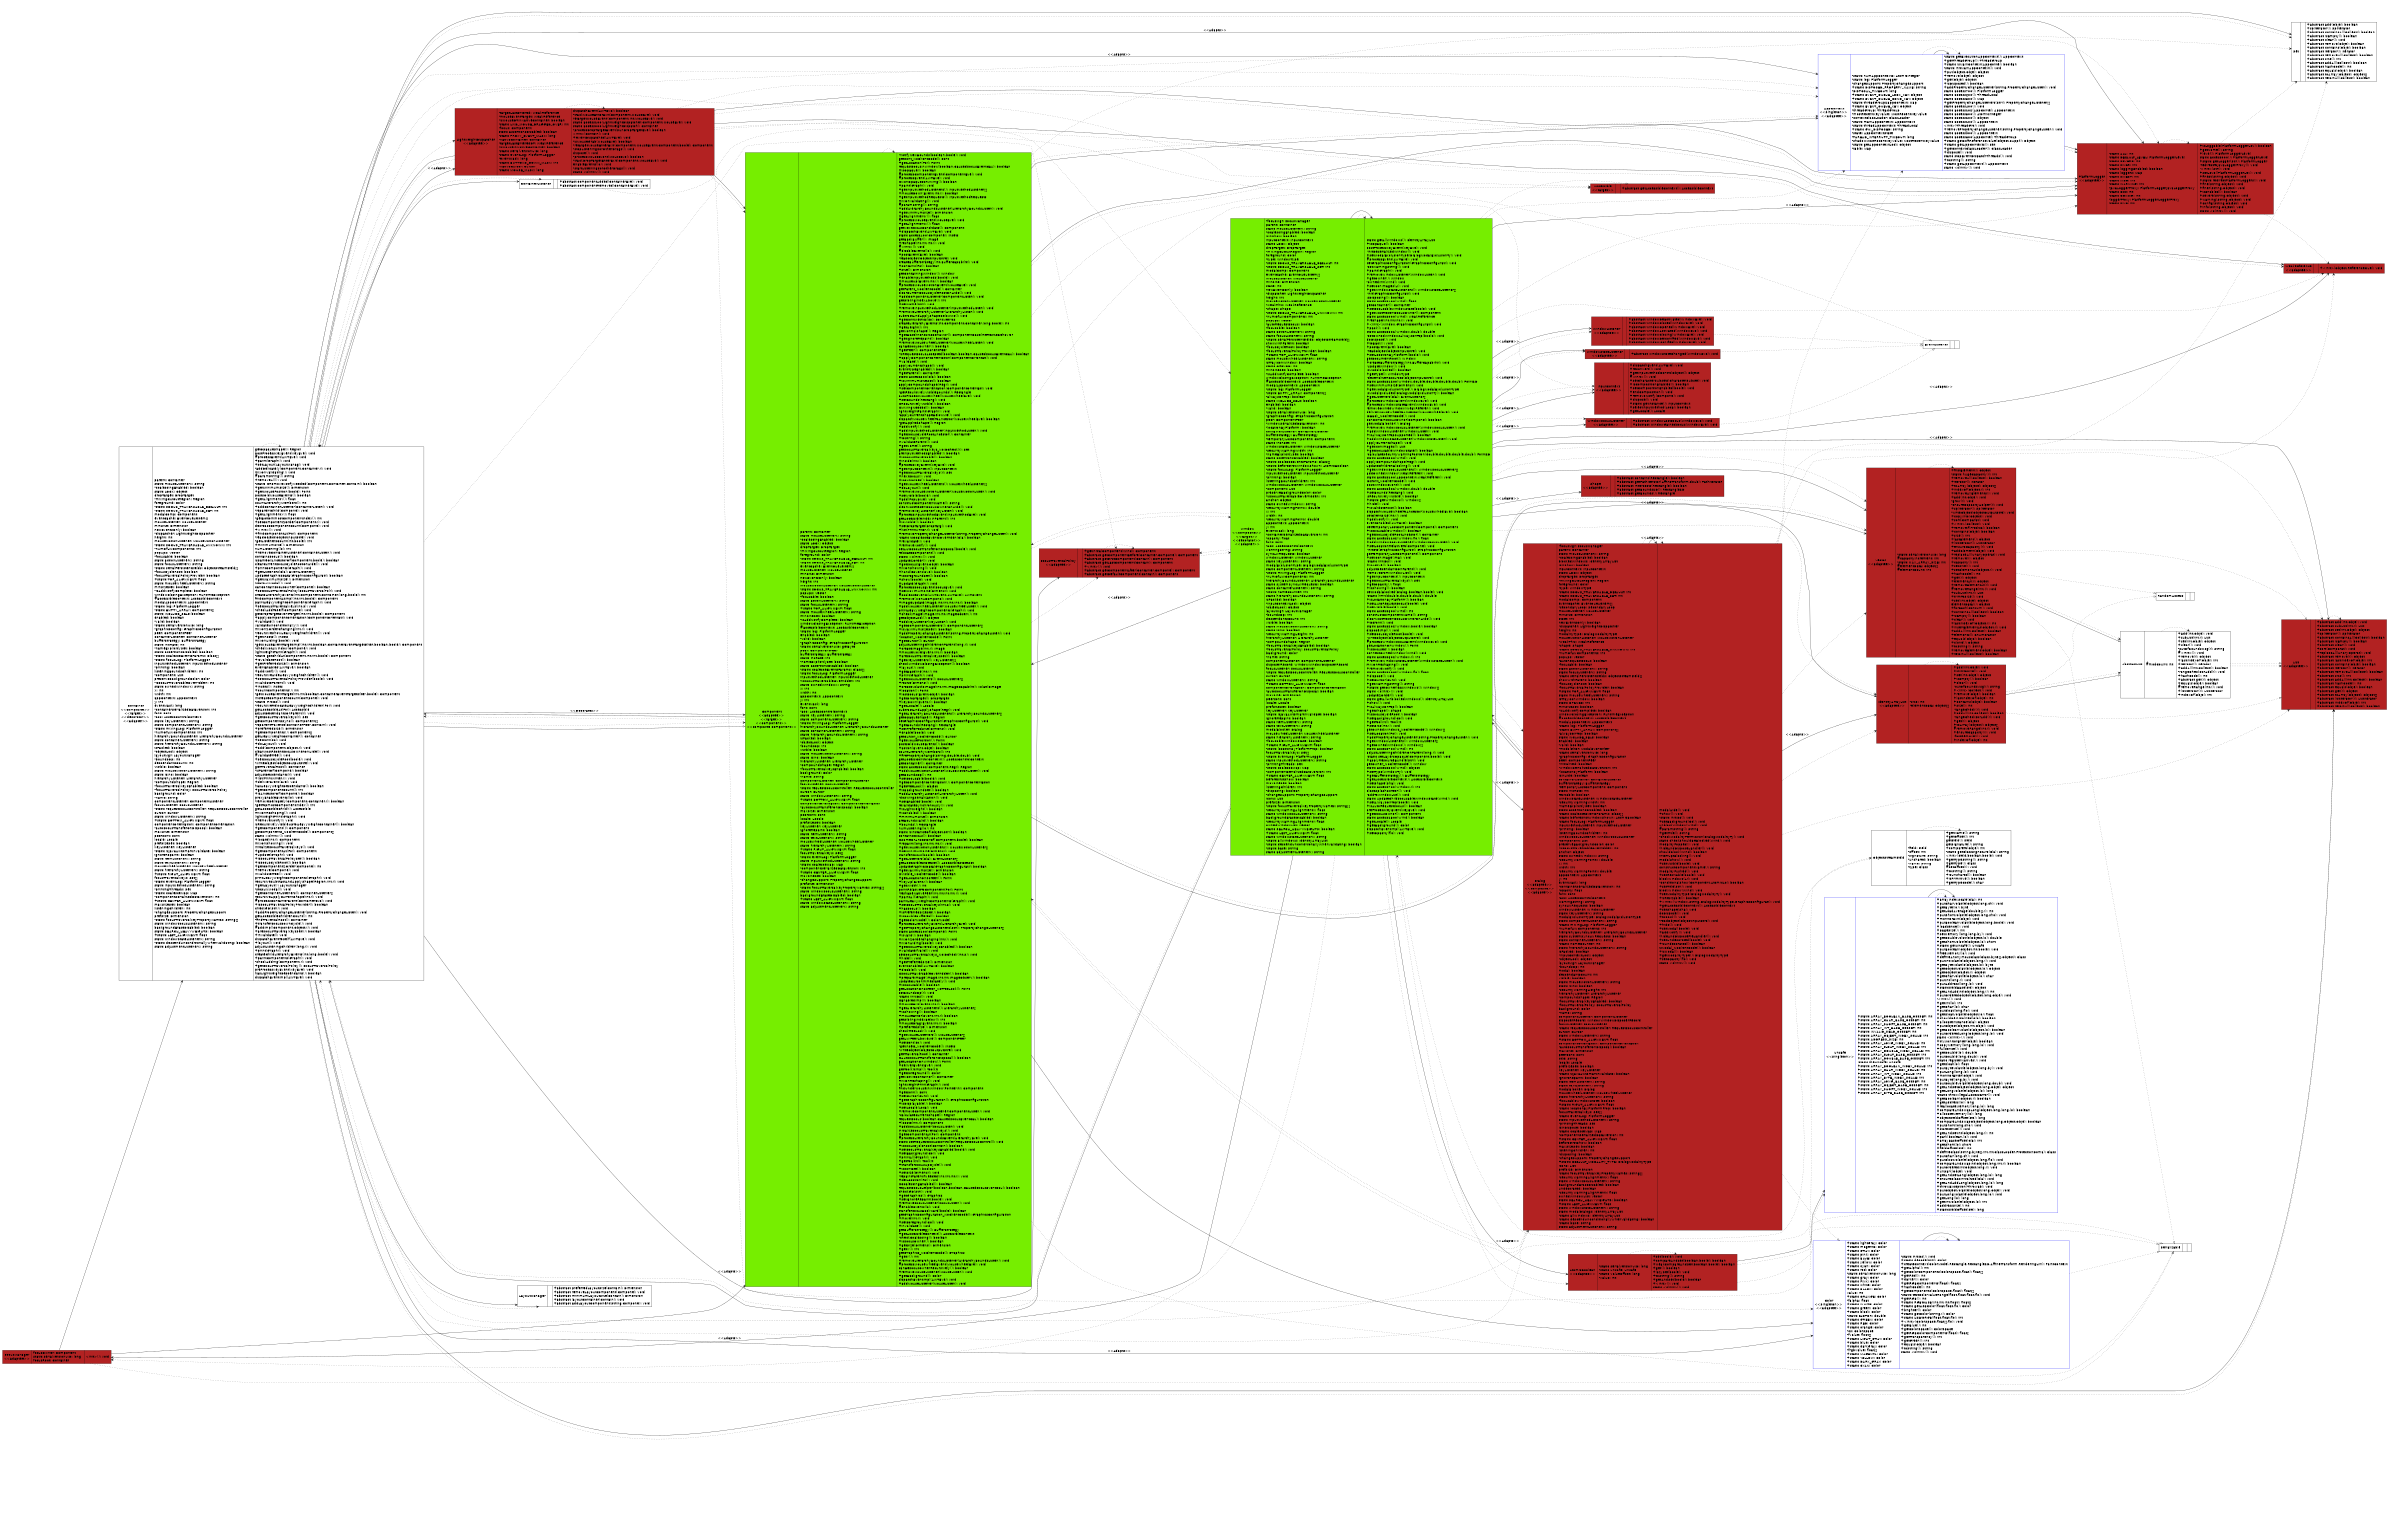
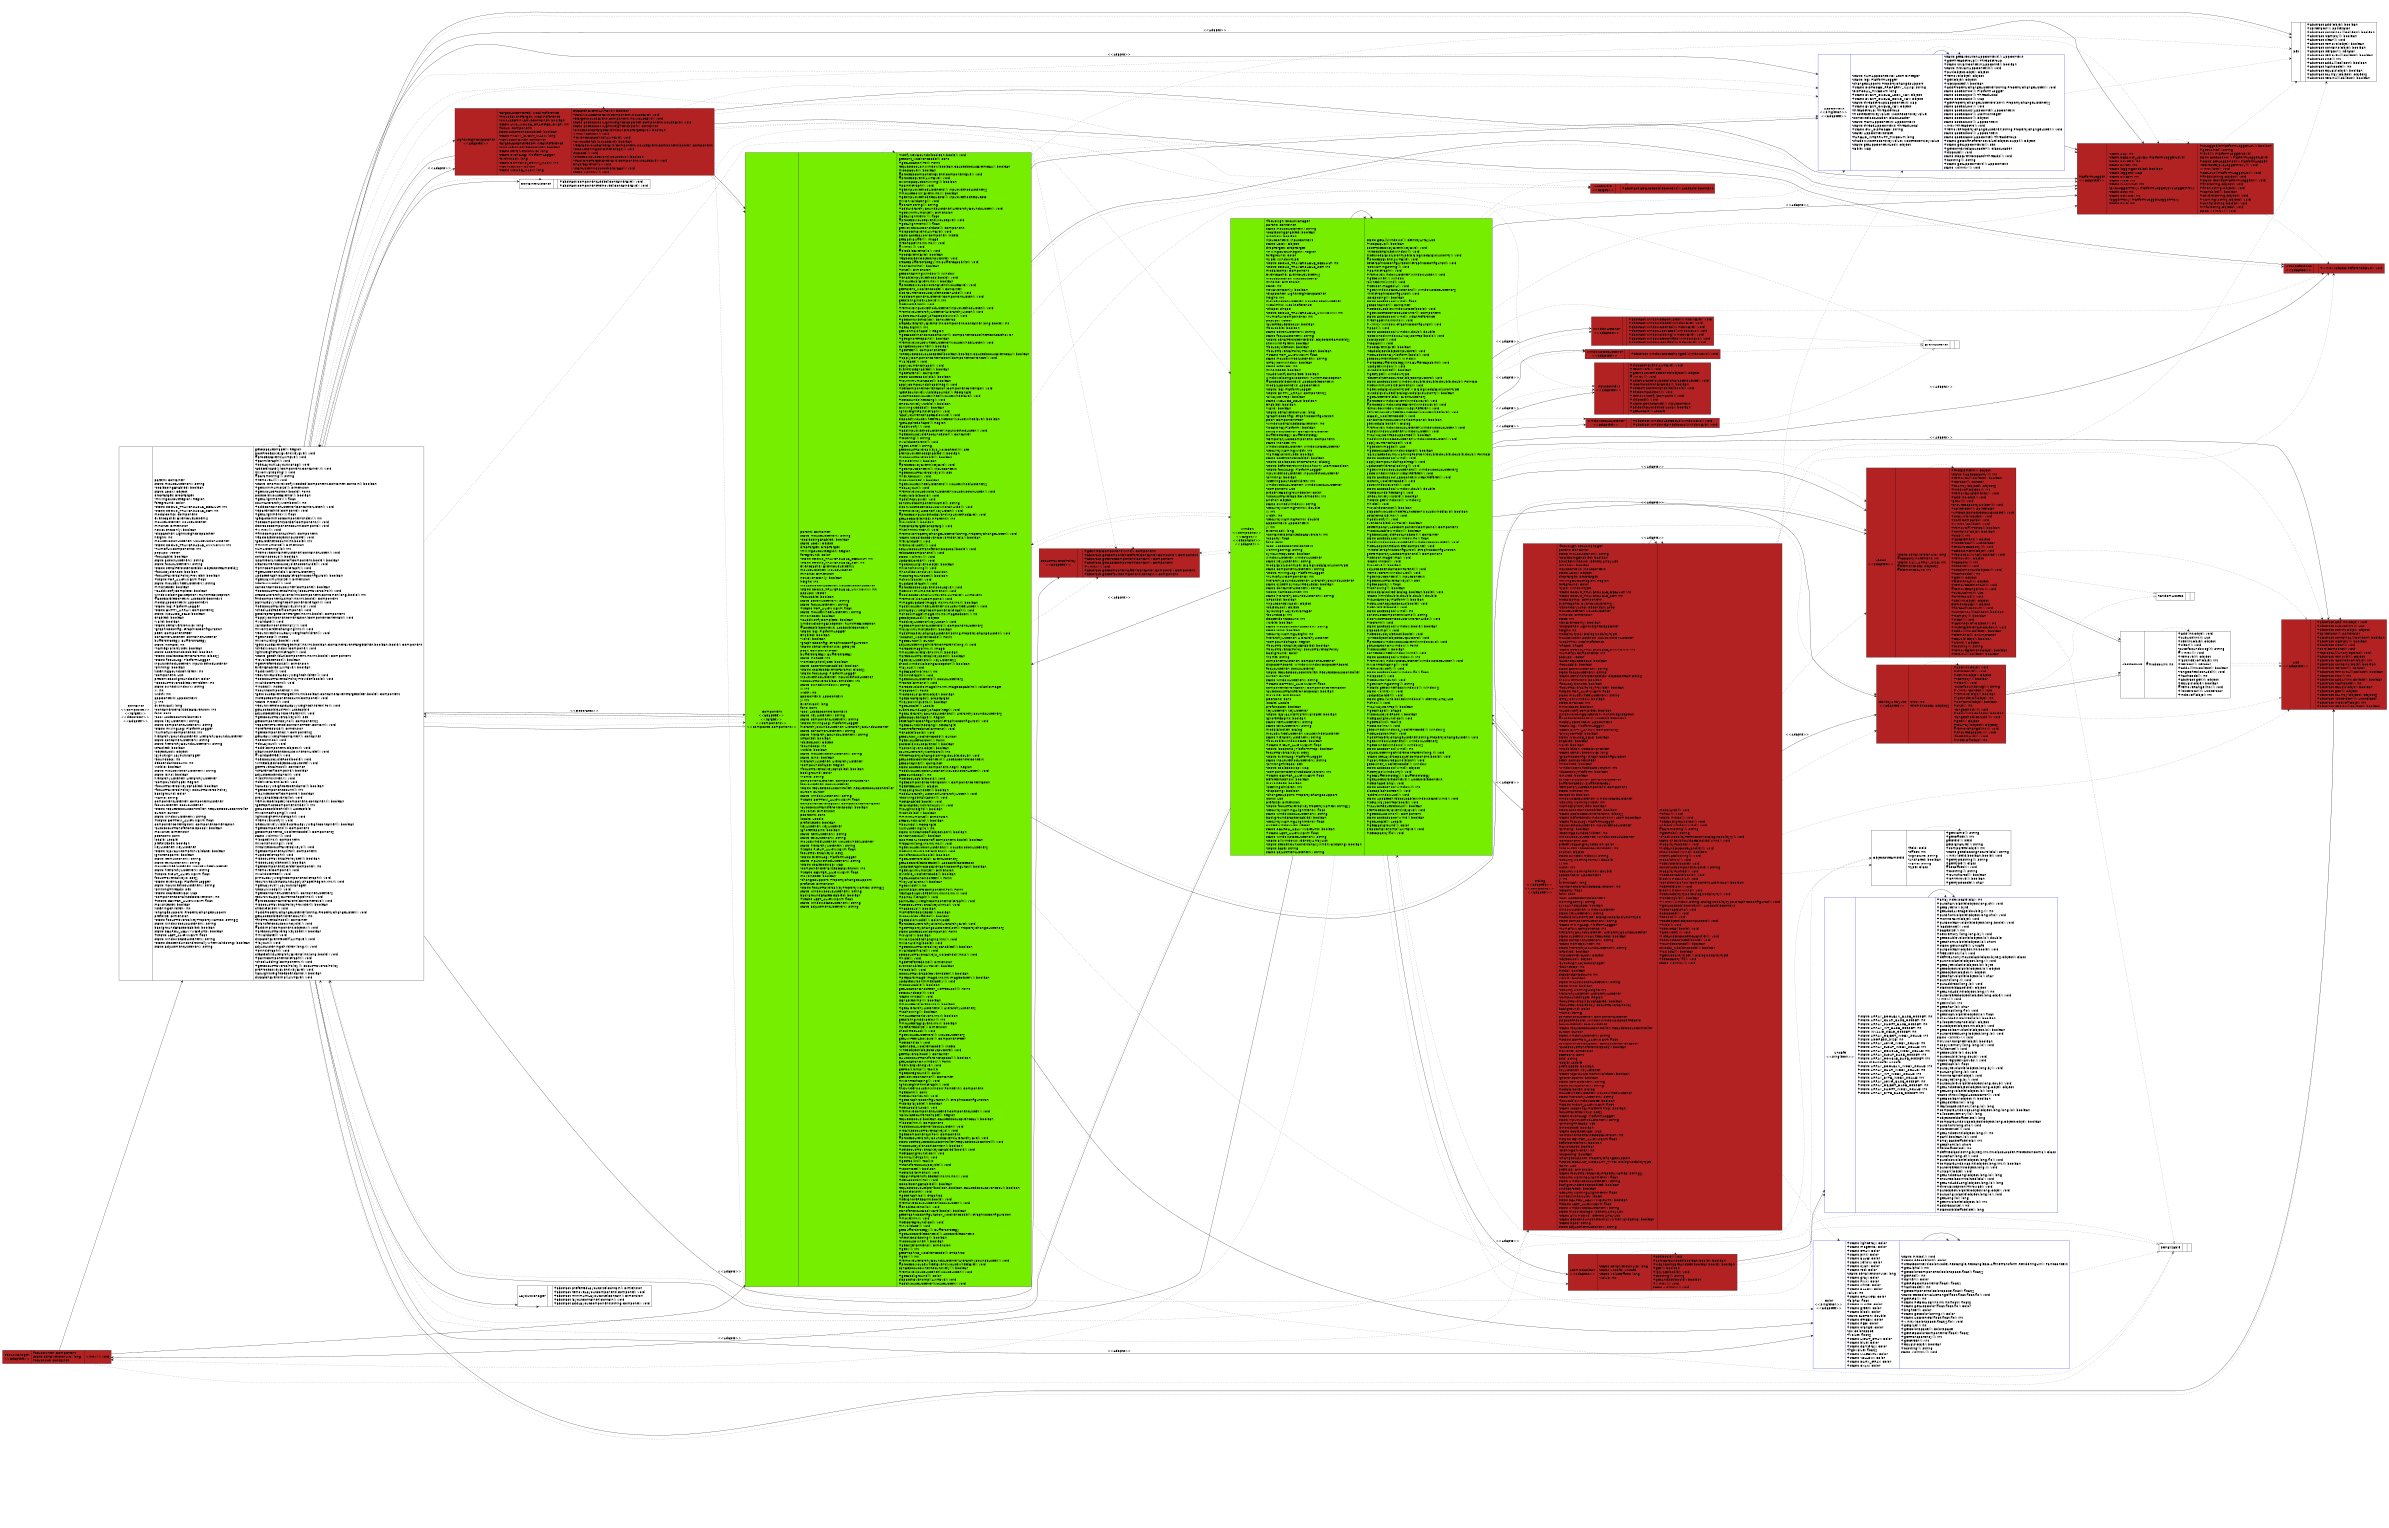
edge "AppContext" -> "Set": added
node "Shape": removed
edge "Dialog" -> "Component": now "Dialog" -> "ObjectStreamField"
edge "Dialog" -> "Color": arrowhead onormal -> vee
